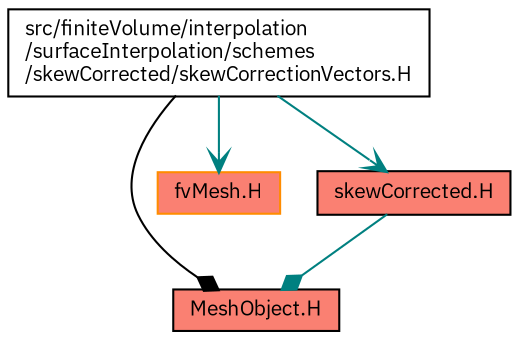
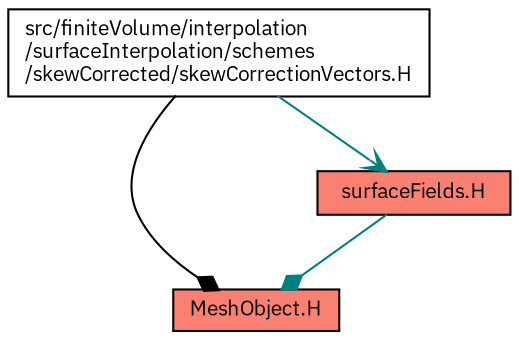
node "fvMesh.H": removed
node "skewCorrected.H": label "skewCorrected.H" -> "surfaceFields.H"
